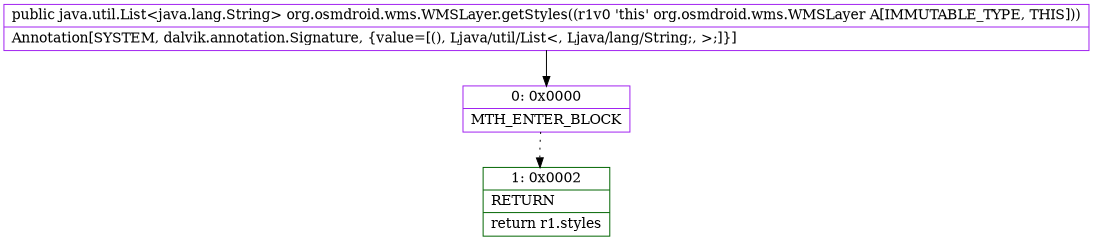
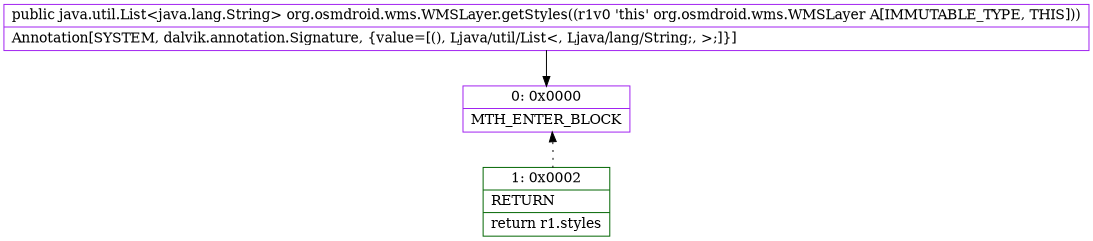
edge "0: 0x0000" -> "1: 0x0002": reversed
